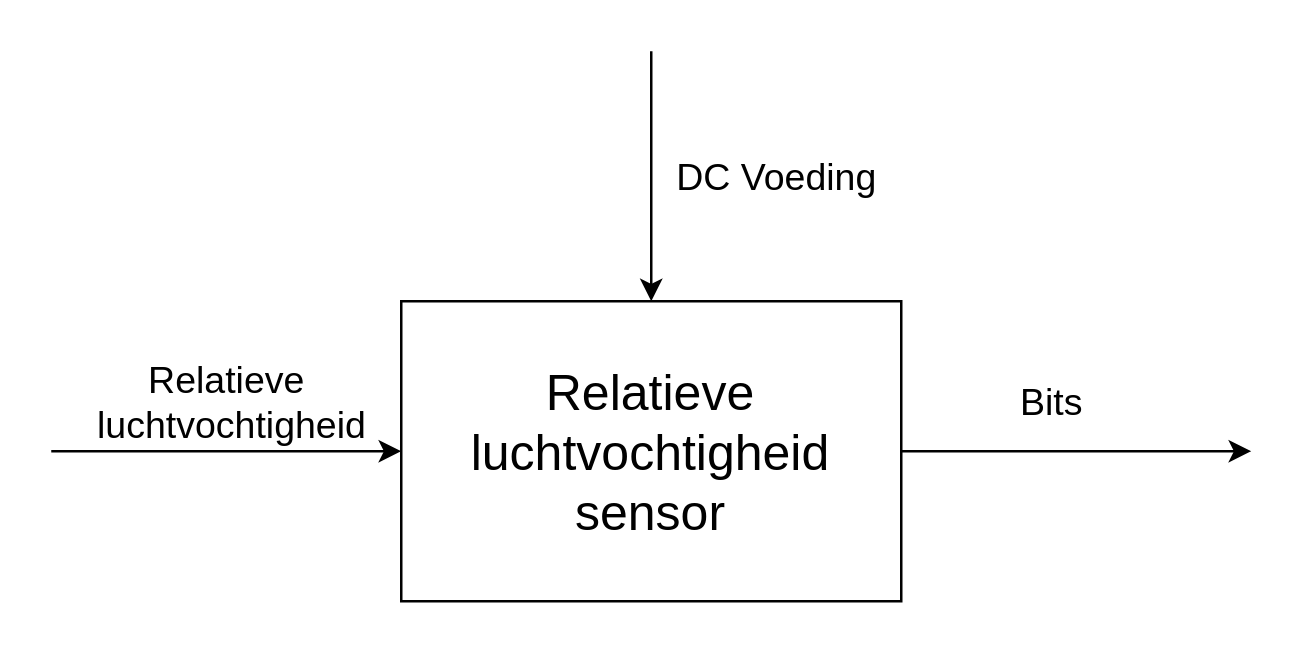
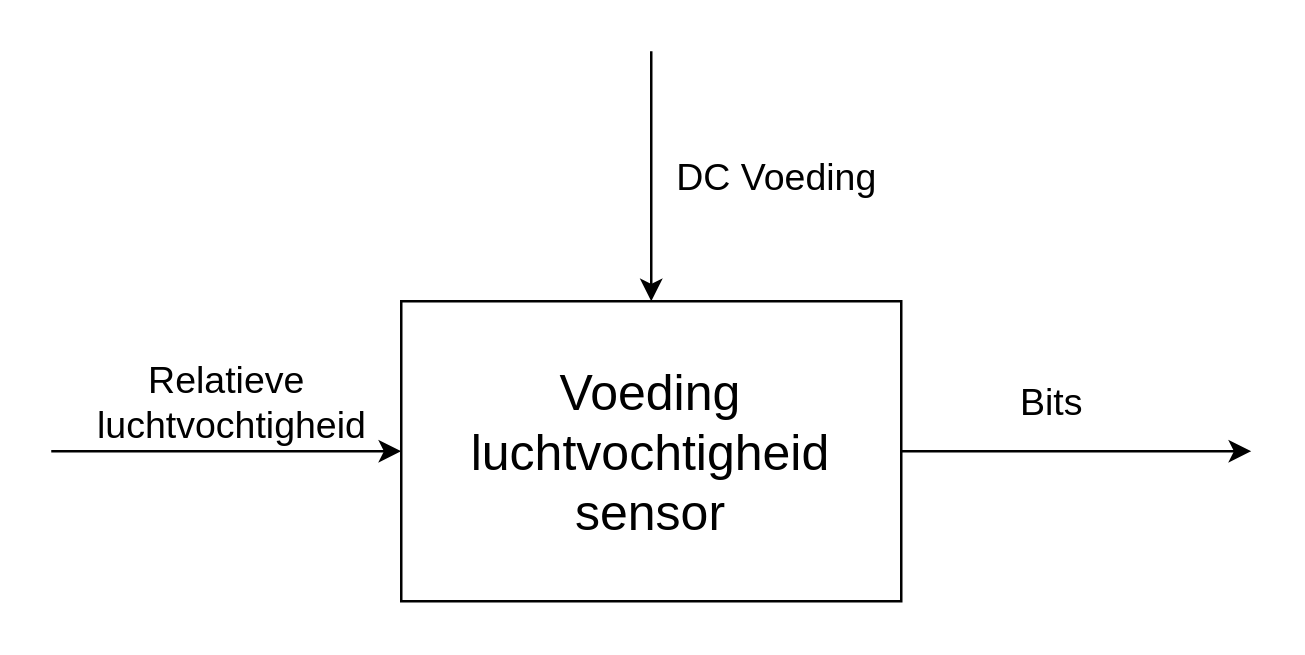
node "Relatieve luchtvochtigheid sensor": label "Relatieve luchtvochtigheid sensor" -> "Voeding luchtvochtigheid sensor"
